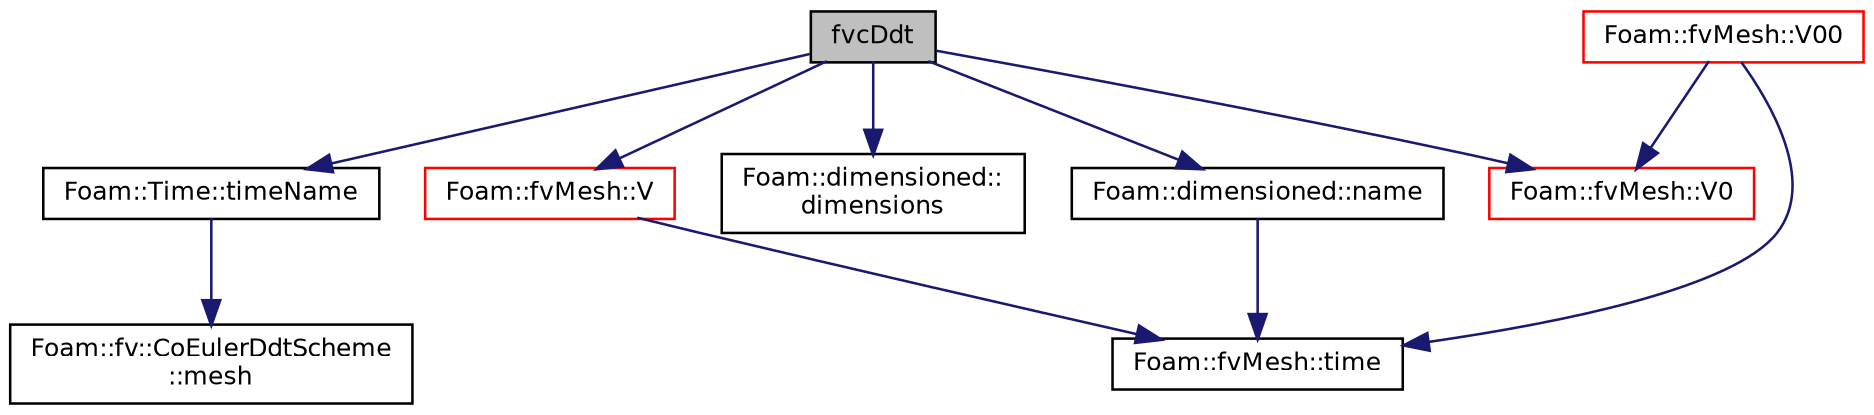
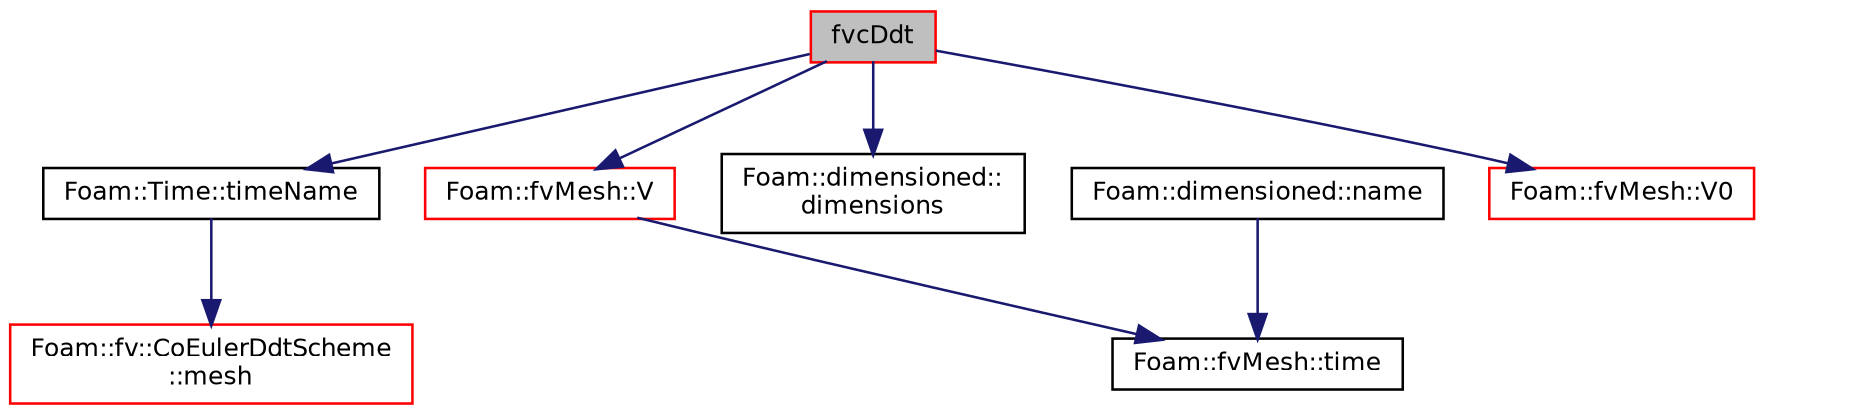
node "fvcDdt": color black -> red
node "Foam::fvMesh::V00": removed
edge "fvcDdt" -> "Foam::dimensioned::name": removed
node "Foam::fv::CoEulerDdtScheme ::mesh": color black -> red
